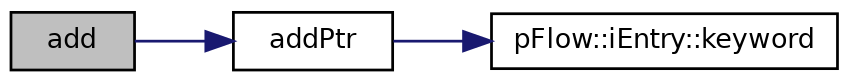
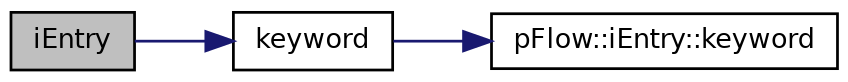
node "add": label "add" -> "iEntry"
node "addPtr": label "addPtr" -> "keyword"
